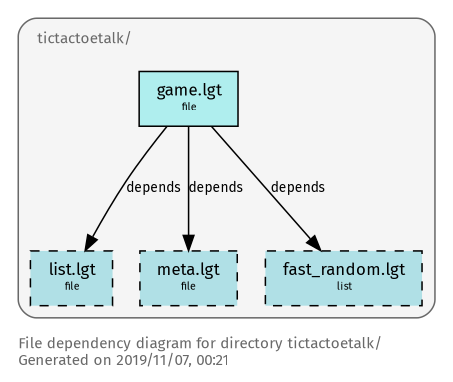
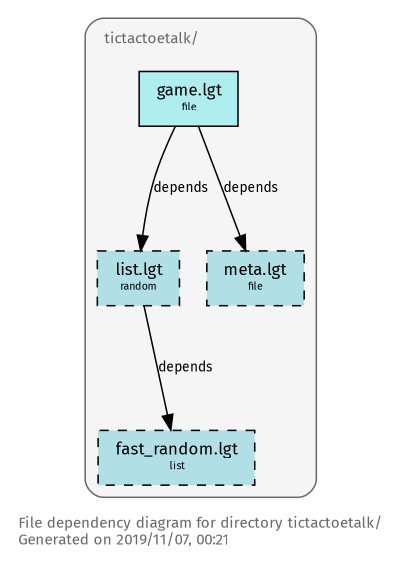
edge "game.lgt" -> "fast_random.lgt": now "list.lgt" -> "fast_random.lgt"
node "list.lgt": text "file" -> "random"
